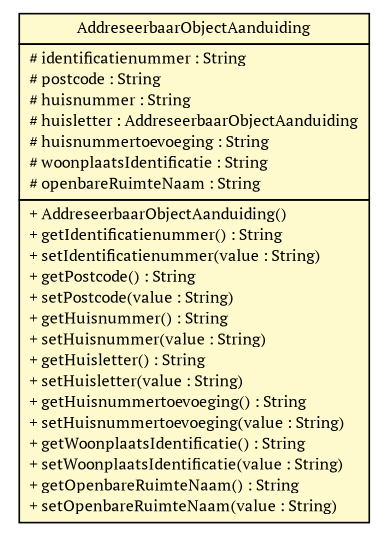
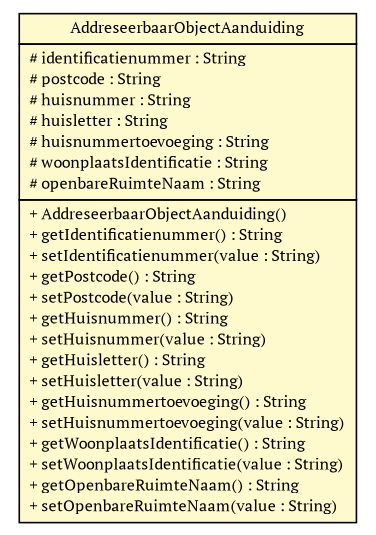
node "AddreseerbaarObjectAanduiding": text "# huisletter : AddreseerbaarObjectAanduiding" -> "# huisletter : String"
